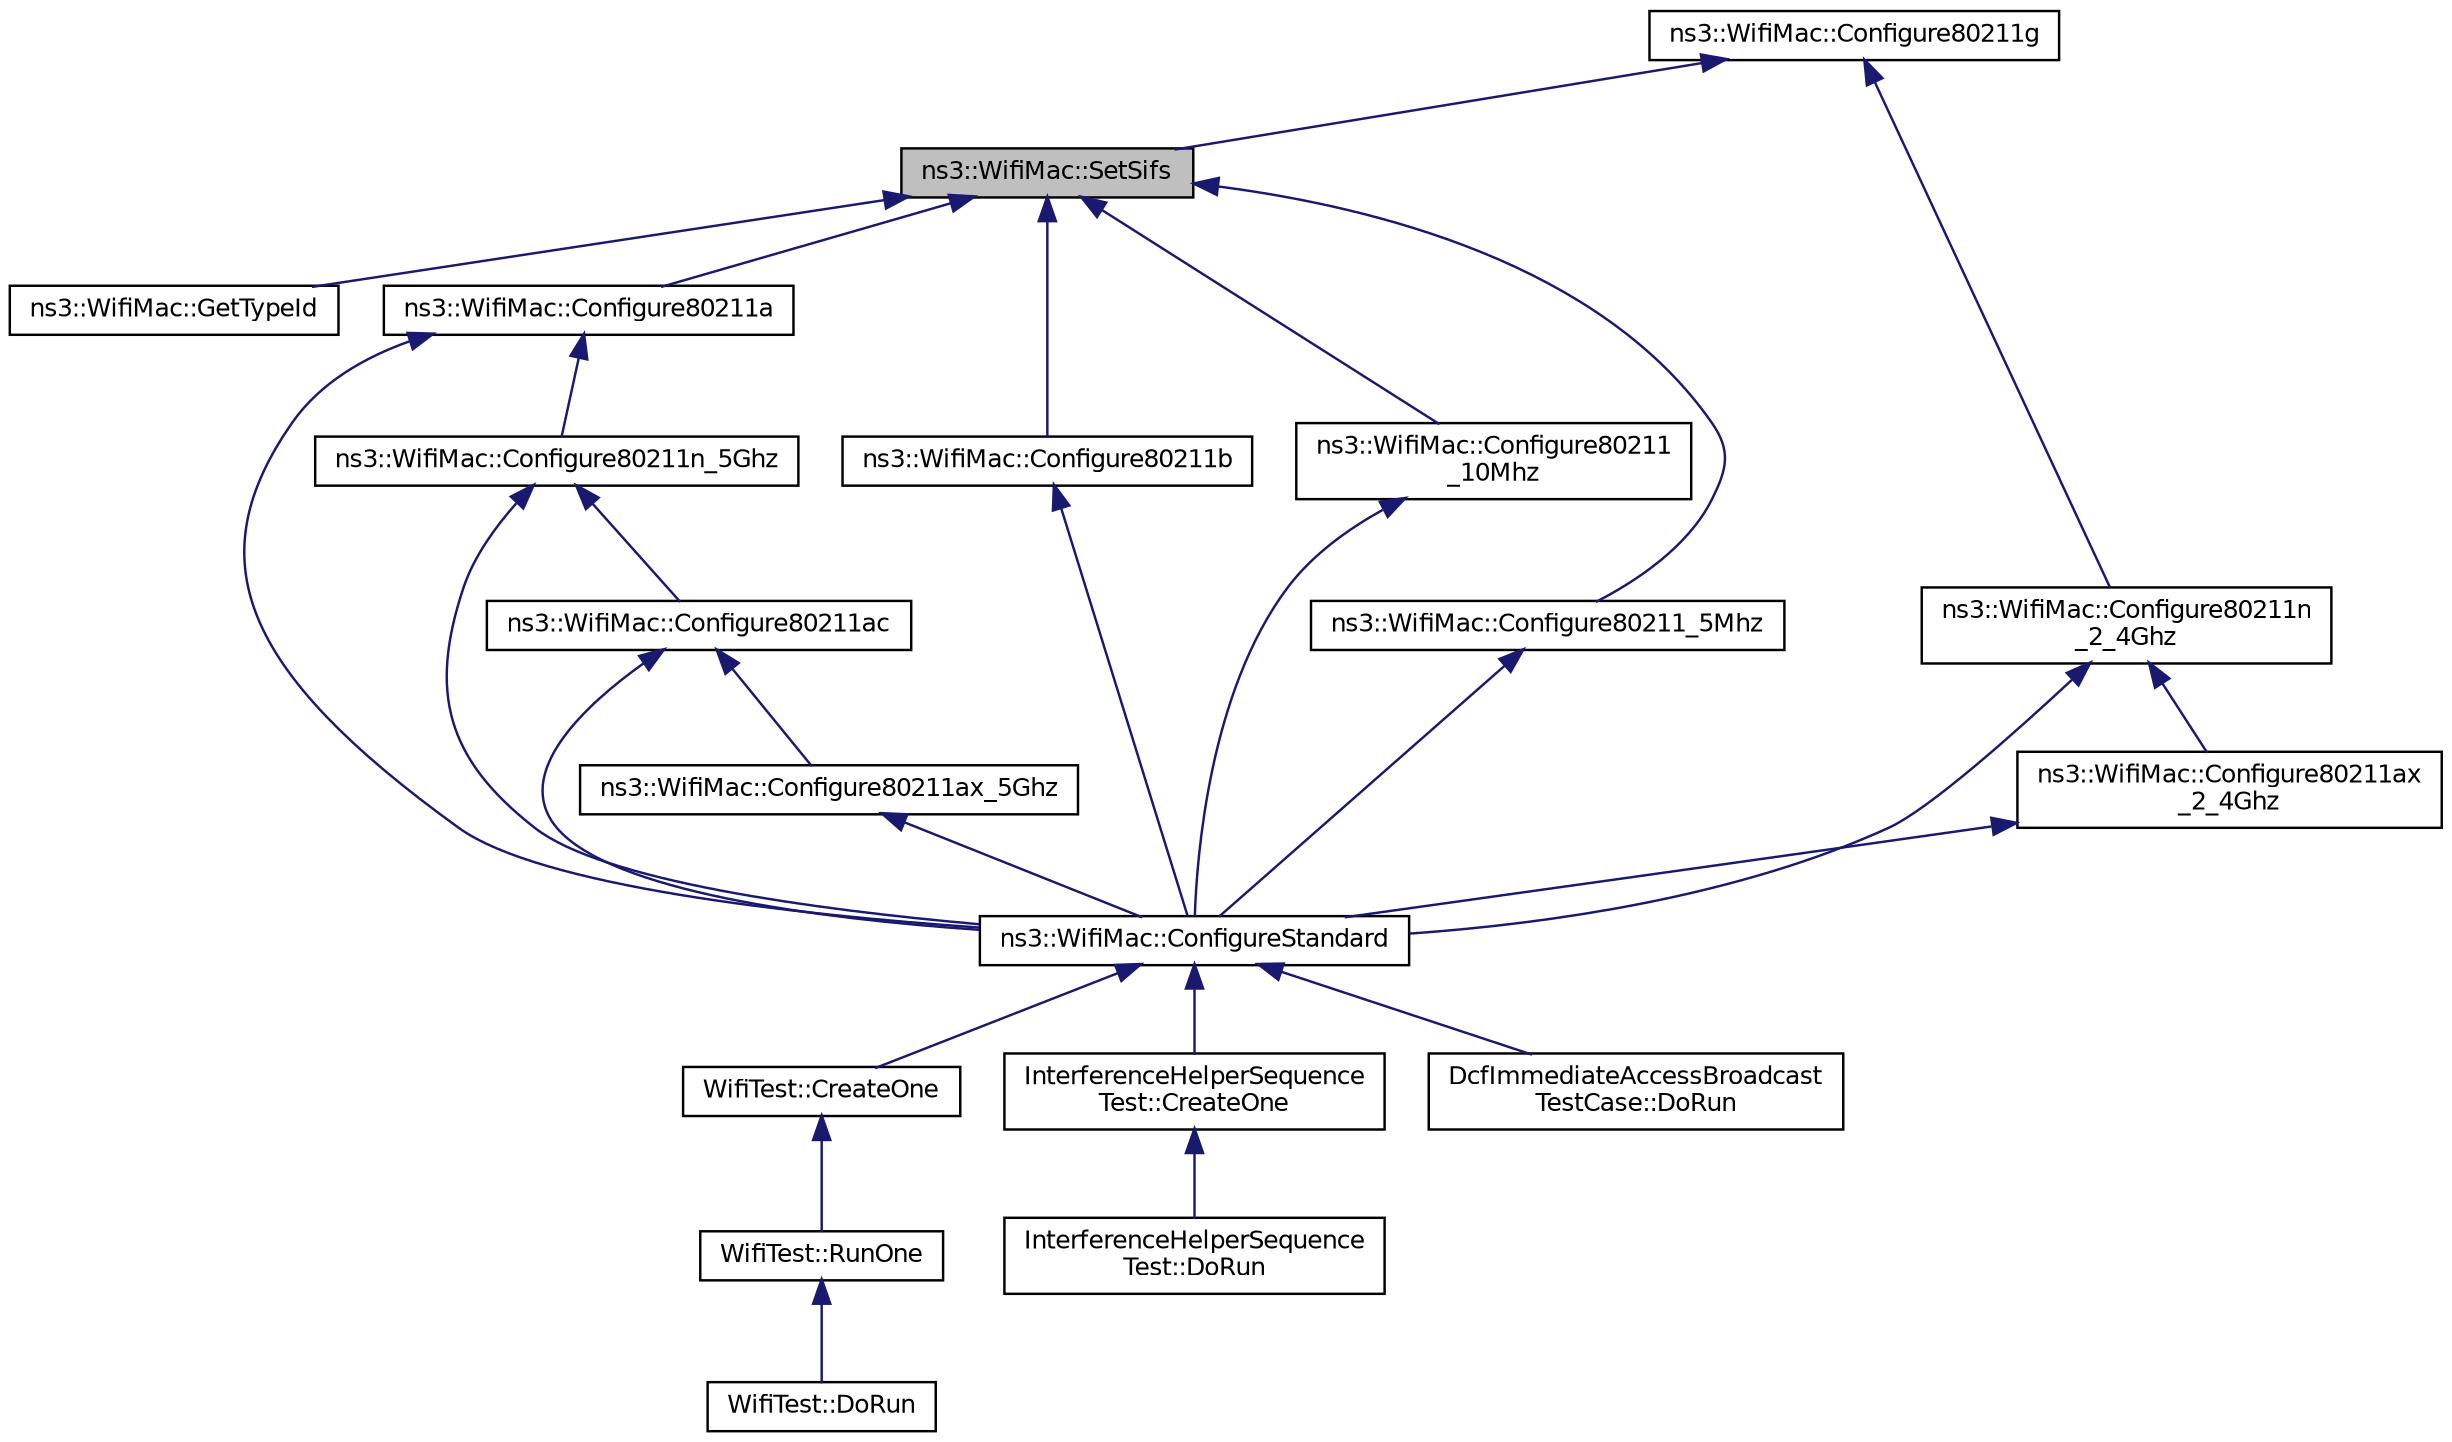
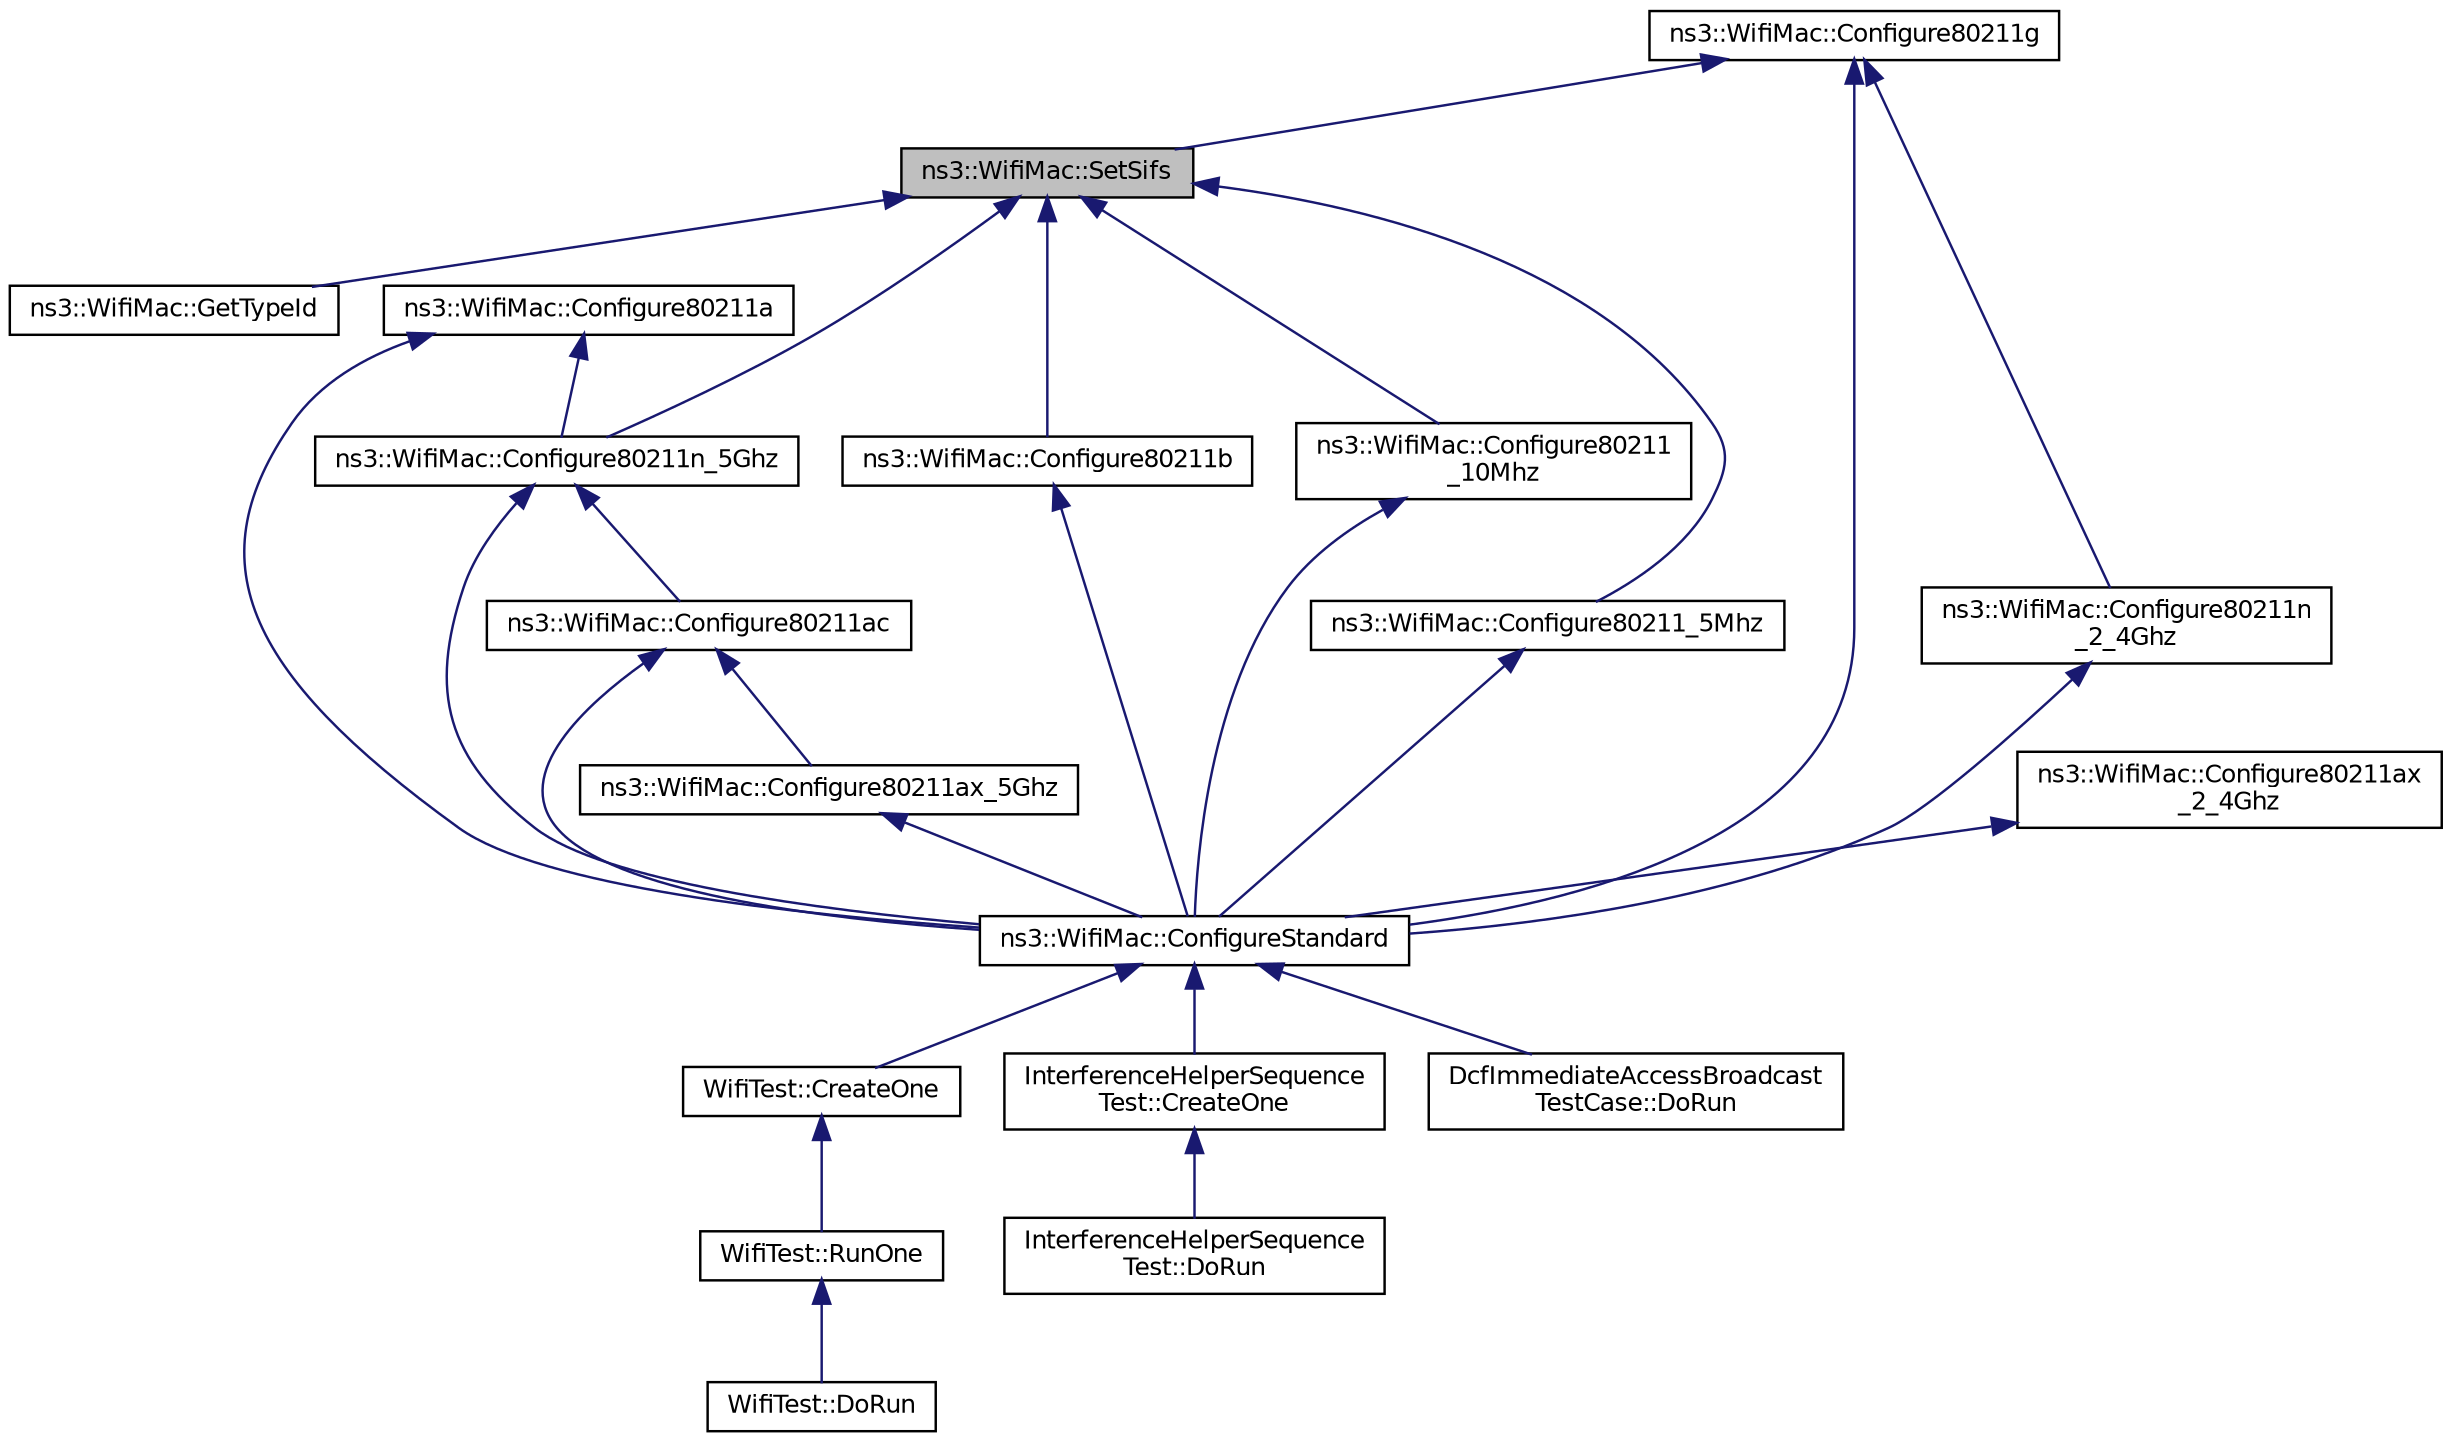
edge "ns3::WifiMac::Configure80211a" -> "ns3::WifiMac::SetSifs": now "ns3::WifiMac::Configure80211n_5Ghz" -> "ns3::WifiMac::SetSifs"
edge "ns3::WifiMac::ConfigureStandard" -> "ns3::WifiMac::Configure80211g": added
edge "ns3::WifiMac::Configure80211ax _2_4Ghz" -> "ns3::WifiMac::Configure80211n _2_4Ghz": removed
